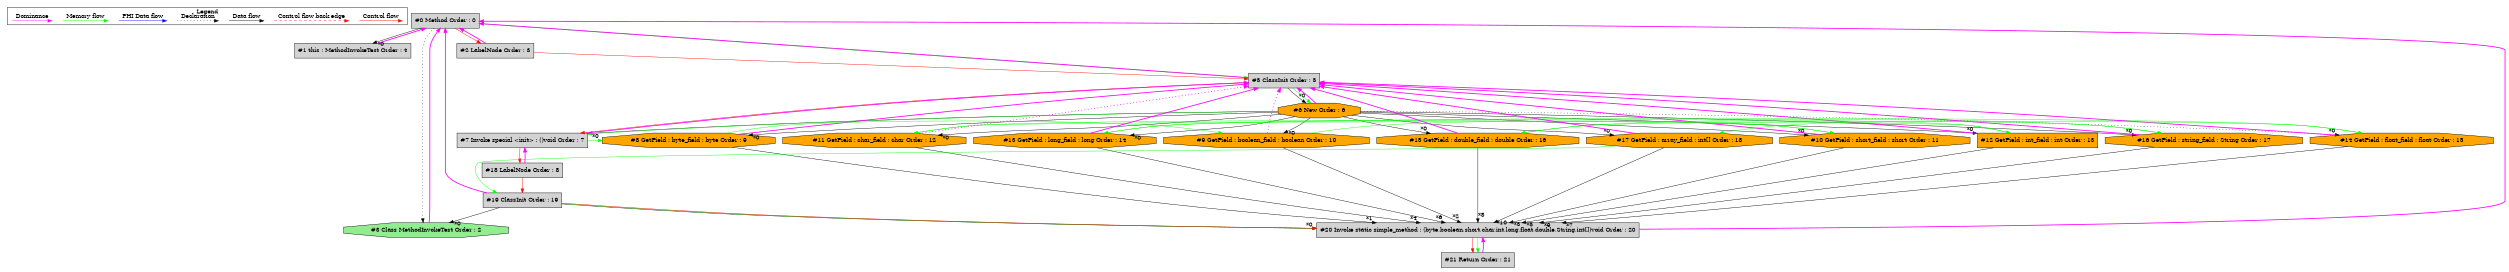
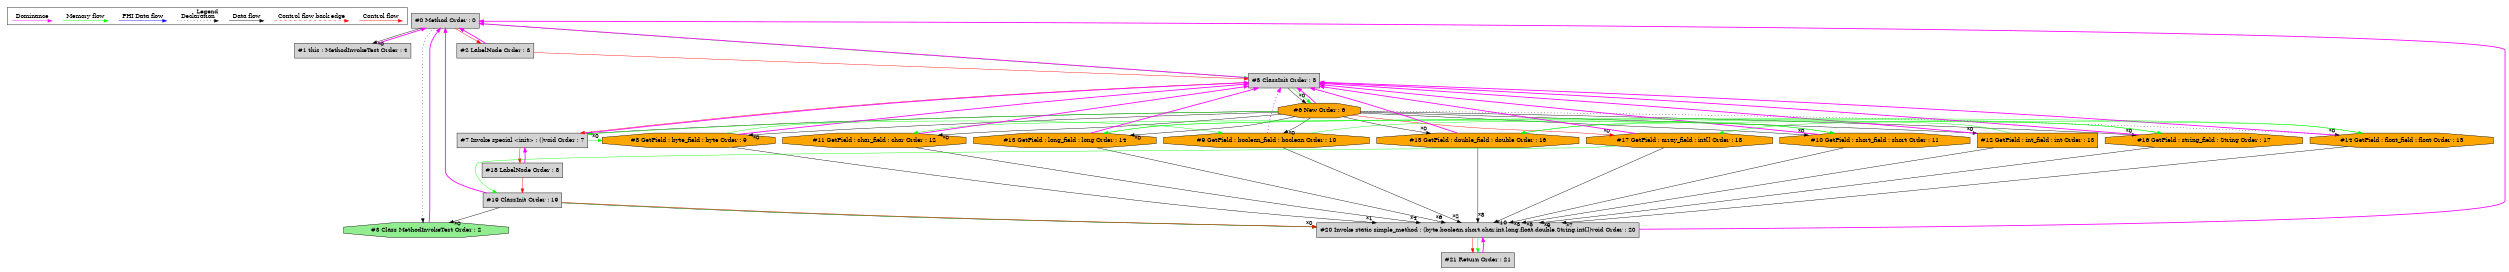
edge "#11 GetField : char_field : char Order : 12" -> "#5 ClassInit Order : 5": style dotted -> solid
edge "#11 GetField : char_field : char Order : 12" -> "#12 GetField : int_field : int Order : 13": removed
edge "#6 New Order : 6" -> "#17 GetField : array_field : int[] Order : 18": color black -> red
